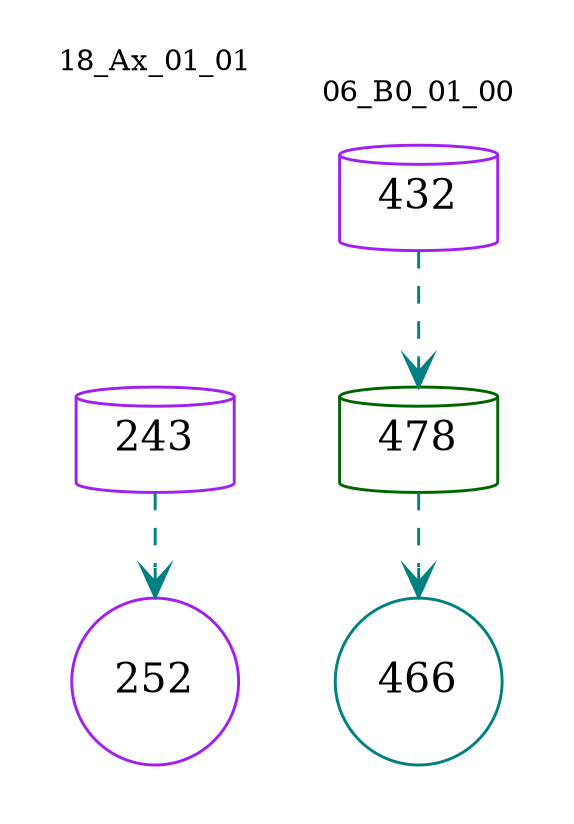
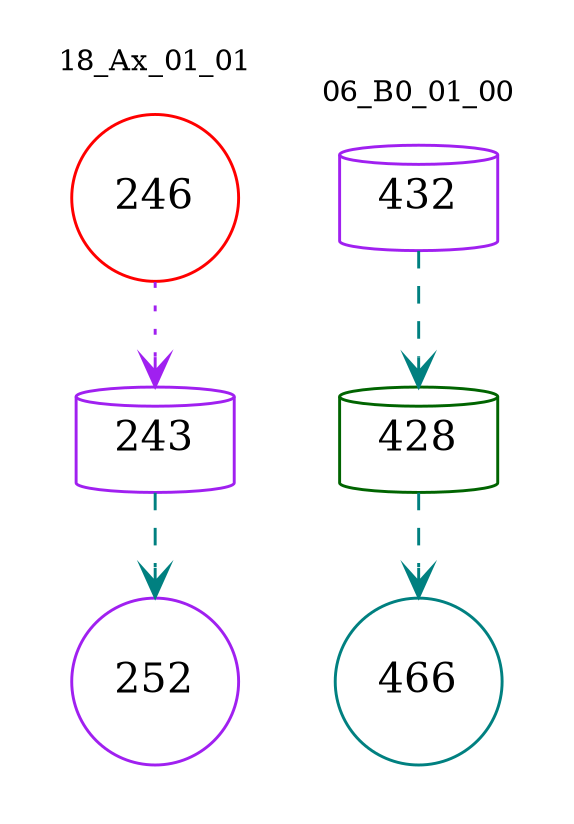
node "246": added
node "478": label "478" -> "428"
